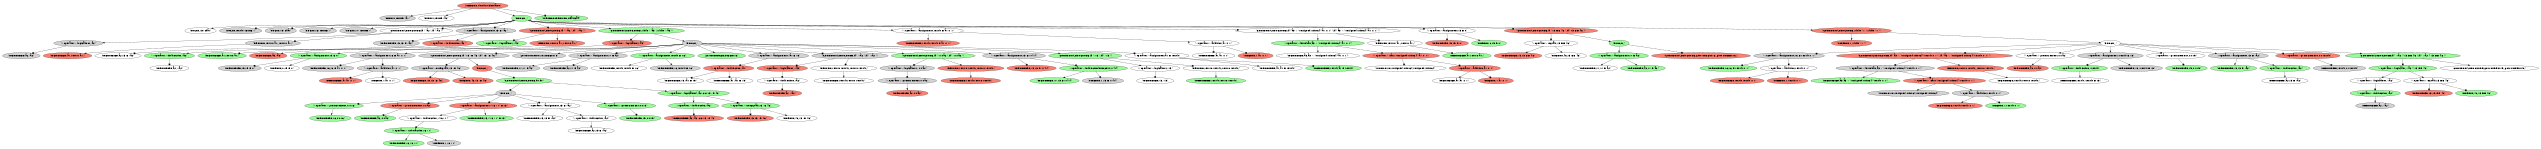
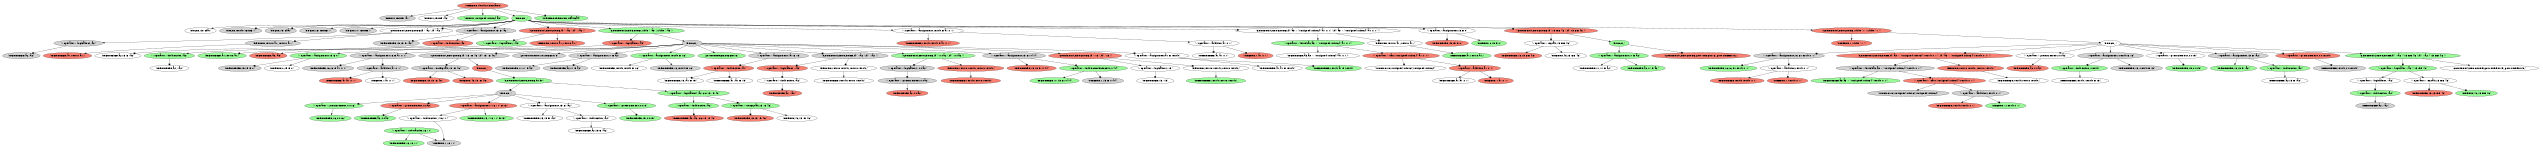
node "(PARAM,unsigned __int64 a3)": added
node "(CONTROL_STRUCTURE,if ( !v3 ),if ( !v3 ))": fillcolor palegreen -> salmon
edge "(<operator>.indirection,*(v6 - 1))" -> "(<operator>.subtraction,v6 - 1)": now "(<operator>.indirection,*(v6 - 1))" -> "(LITERAL,1,v6 - 1)"
